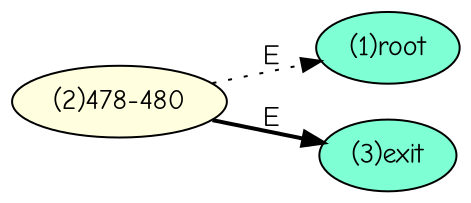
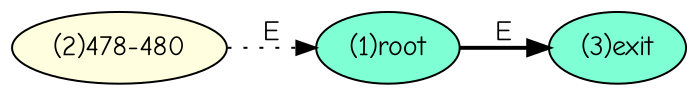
edge "(2)478-480" -> "(3)exit": now "(1)root" -> "(3)exit"
